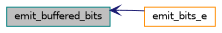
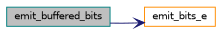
edge "emit_bits_e" -> "emit_buffered_bits": reversed
